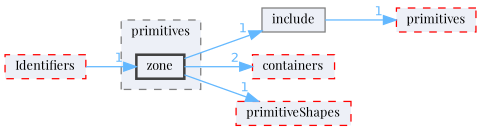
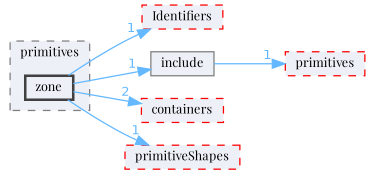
edge "Identifiers" -> "zone": reversed
